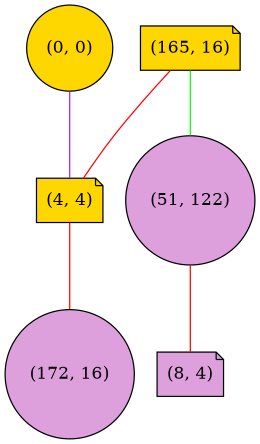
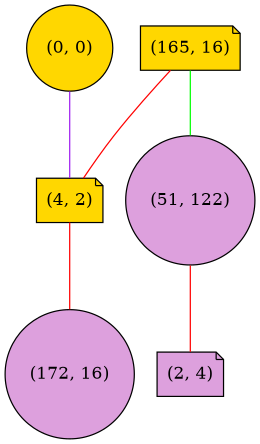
node "(4, 4)": label "(4, 4)" -> "(4, 2)"
node "(8, 4)": label "(8, 4)" -> "(2, 4)"
